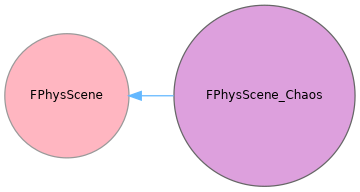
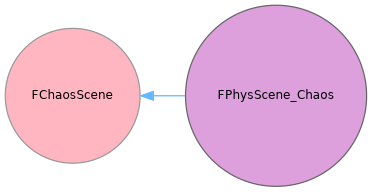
node "FPhysScene": label "FPhysScene" -> "FChaosScene"
